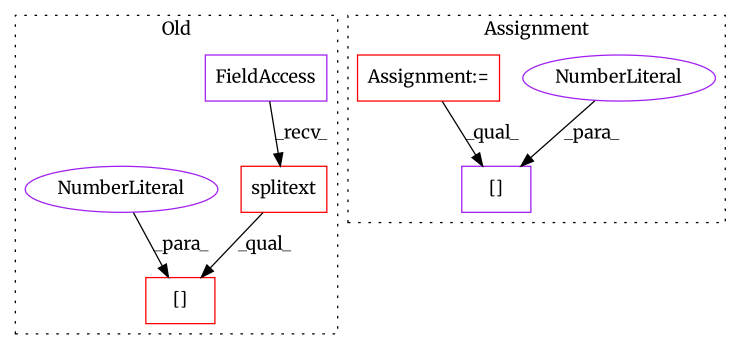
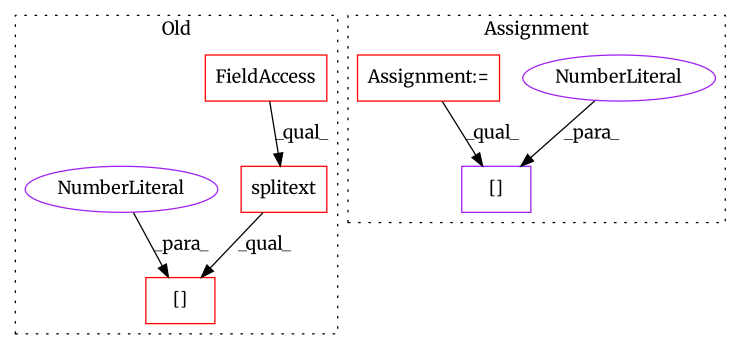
node "FieldAccess": color purple -> red
edge "FieldAccess" -> "splitext": label "_recv_" -> "_qual_"
